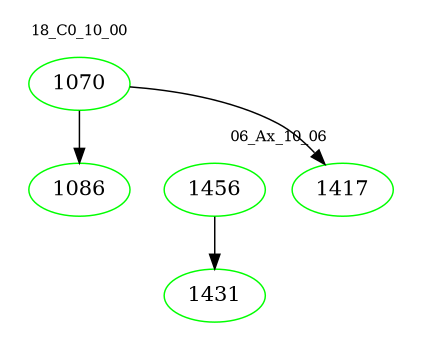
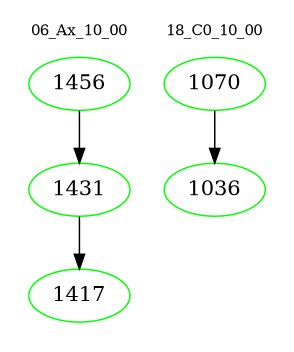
edge "1070" -> "1417": now "1431" -> "1417"
cluster "06_Ax_10_06": label "06_Ax_10_06" -> "06_Ax_10_00"
node "1086": label "1086" -> "1036"
